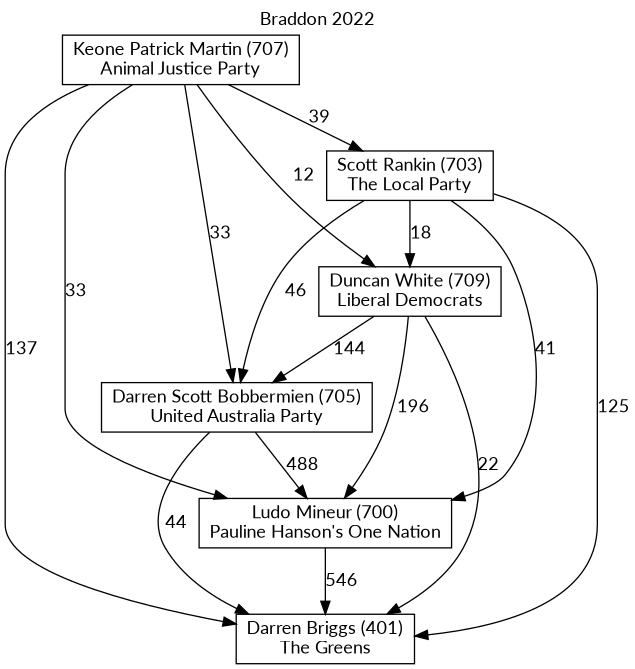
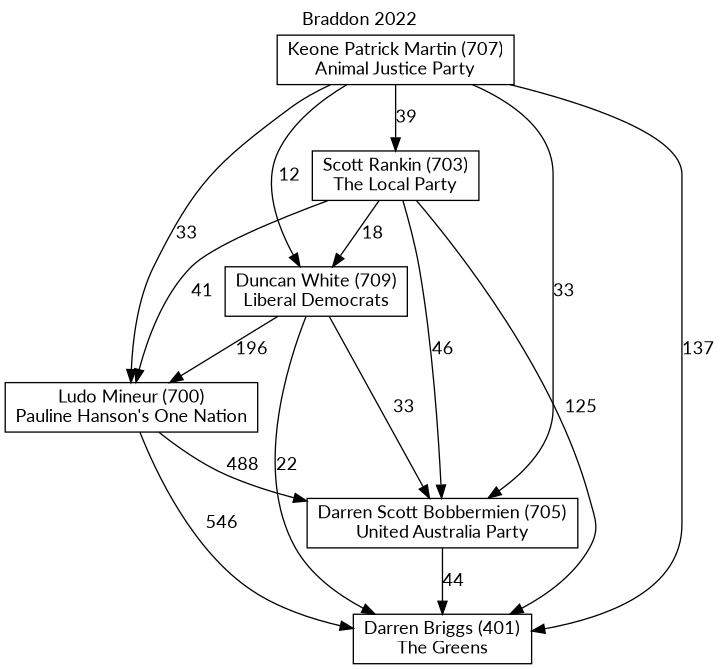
edge "Duncan White (709) Liberal Democrats" -> "Darren Scott Bobbermien (705) United Australia Party": label "144" -> "33"
edge "Darren Scott Bobbermien (705) United Australia Party" -> "Ludo Mineur (700) Pauline Hanson's One Nation": reversed
